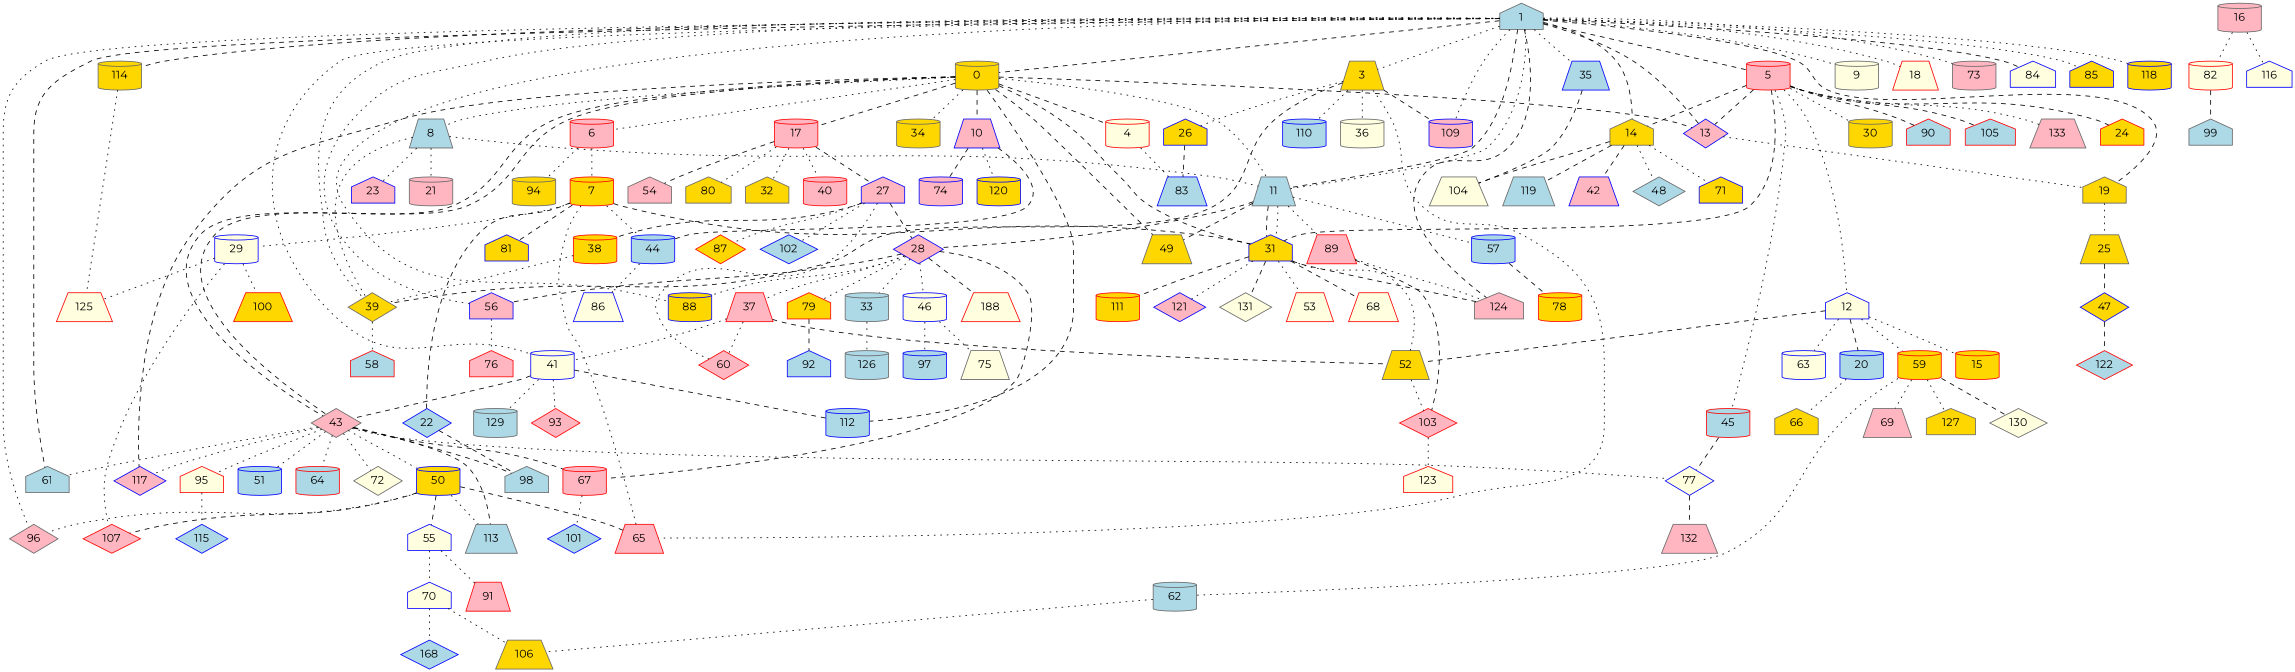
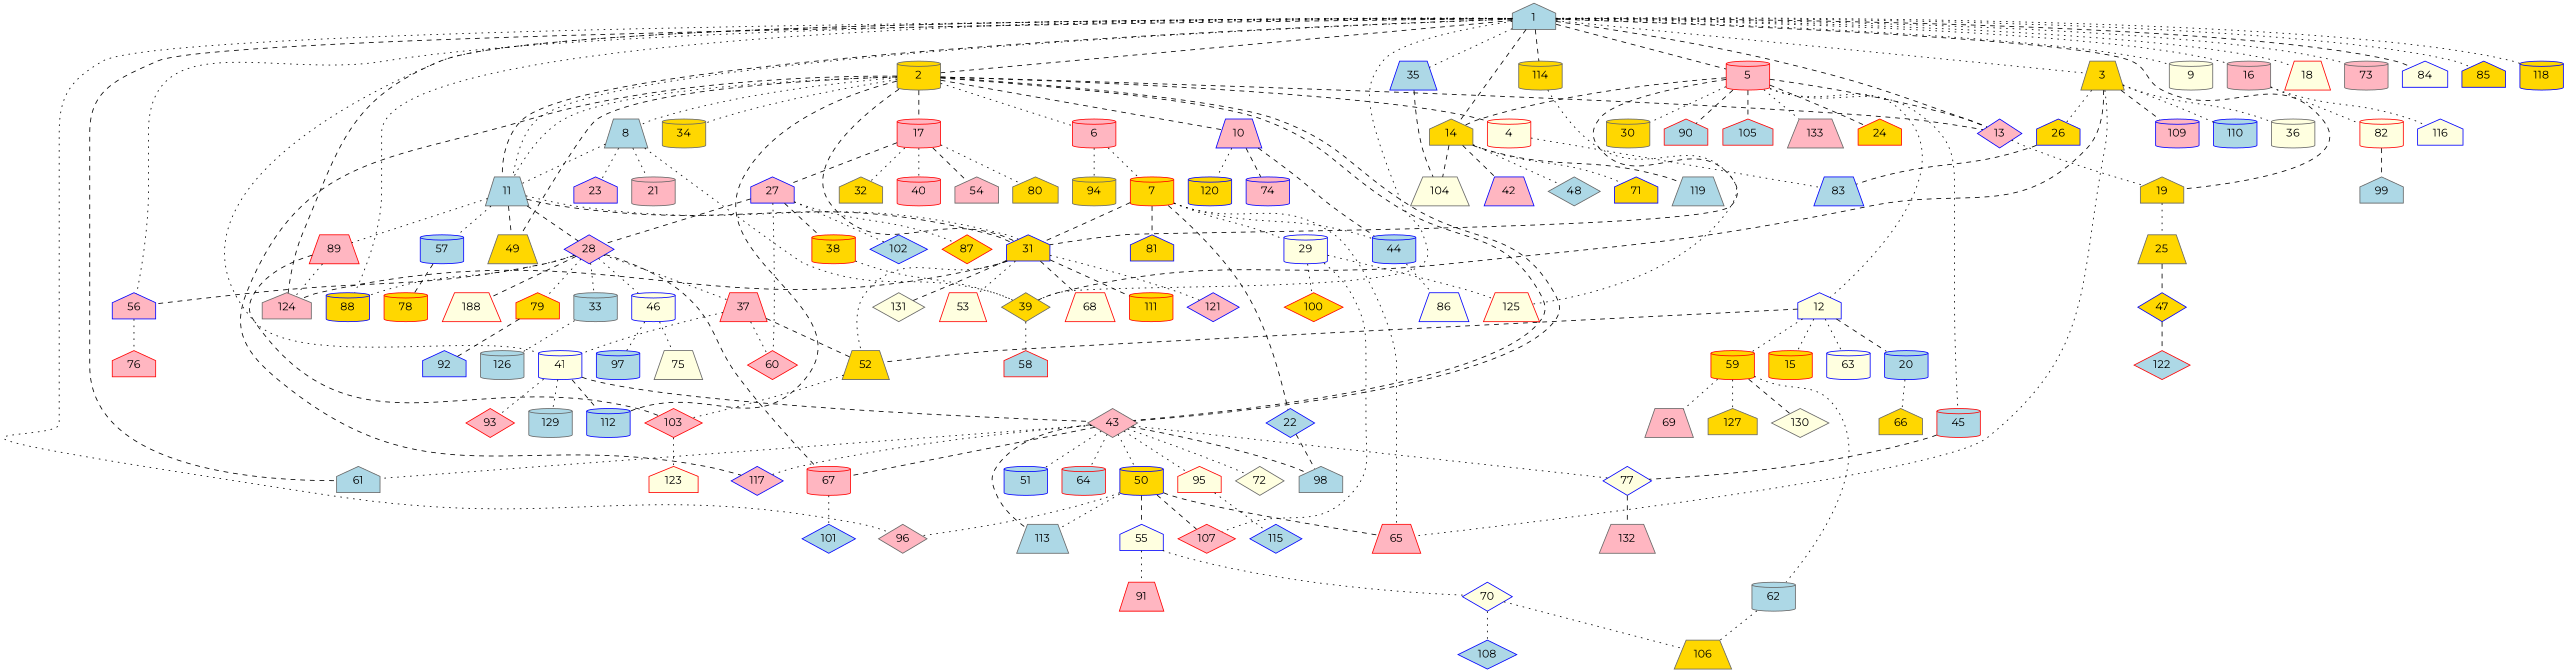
edge "1" -- "109": now "1" -- "16"
node "0": label "0" -> "2"
node "100": shape trapezium -> diamond
node "70": shape house -> diamond
node "168": label "168" -> "108"
